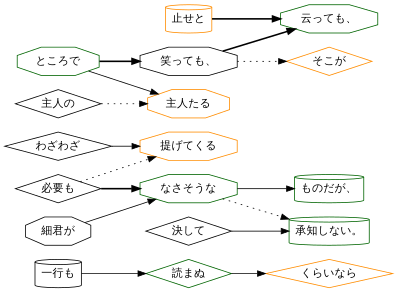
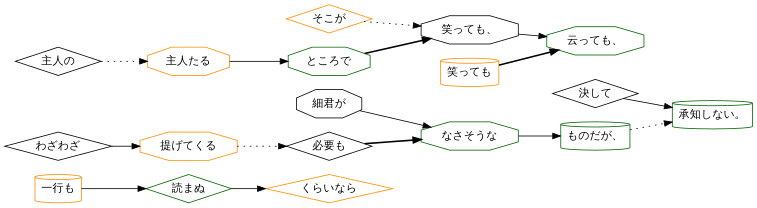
node "止せと": label "止せと" -> "笑っても"
edge "笑っても、" -> "云っても、": style bold -> solid
edge "笑っても、" -> "そこが": reversed
edge "ところで" -> "主人たる": reversed
edge "必要も" -> "提げてくる": reversed
edge "なさそうな" -> "承知しない。": now "ものだが、" -> "承知しない。"
node "一行も": color black -> darkorange
